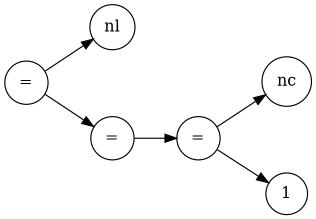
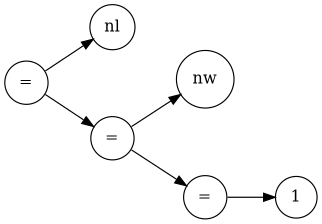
node "nw": added
node "nc": removed
